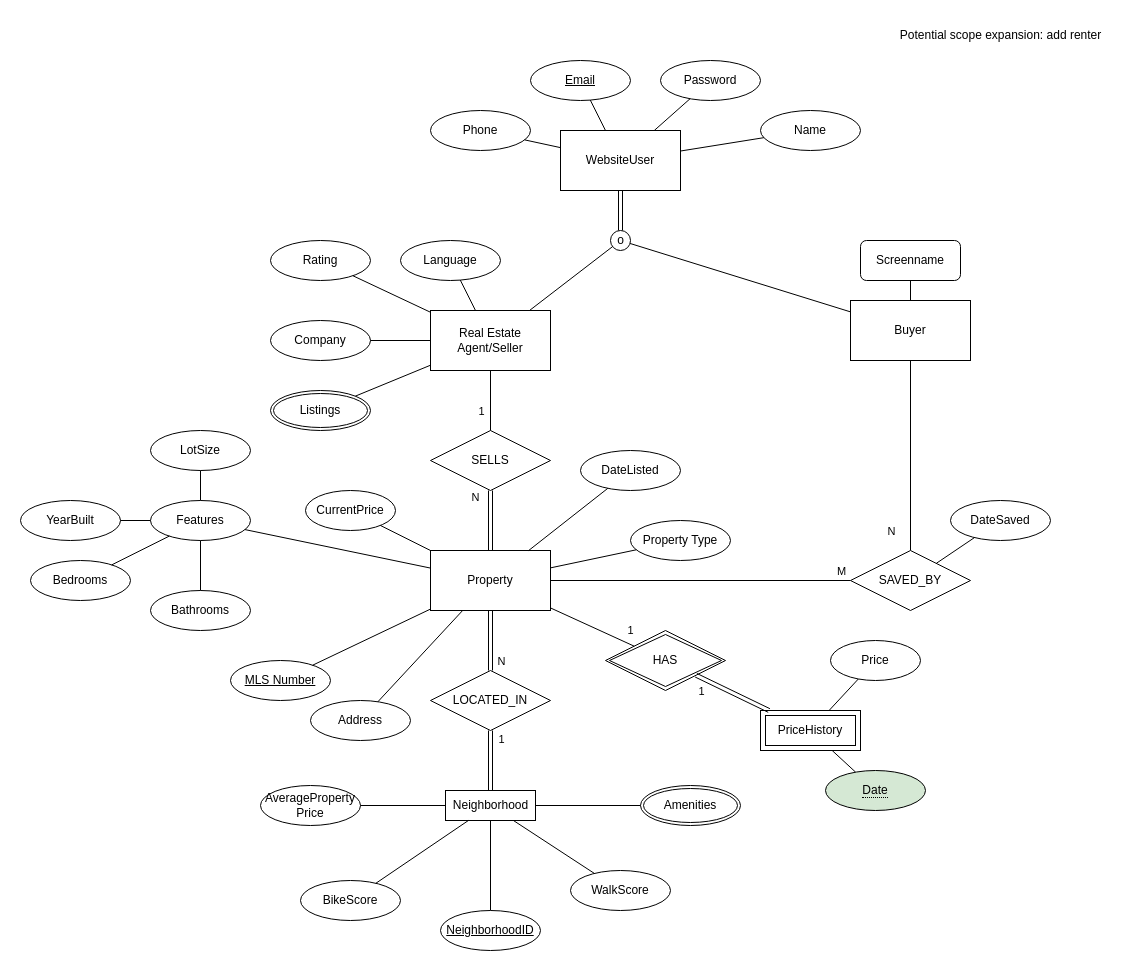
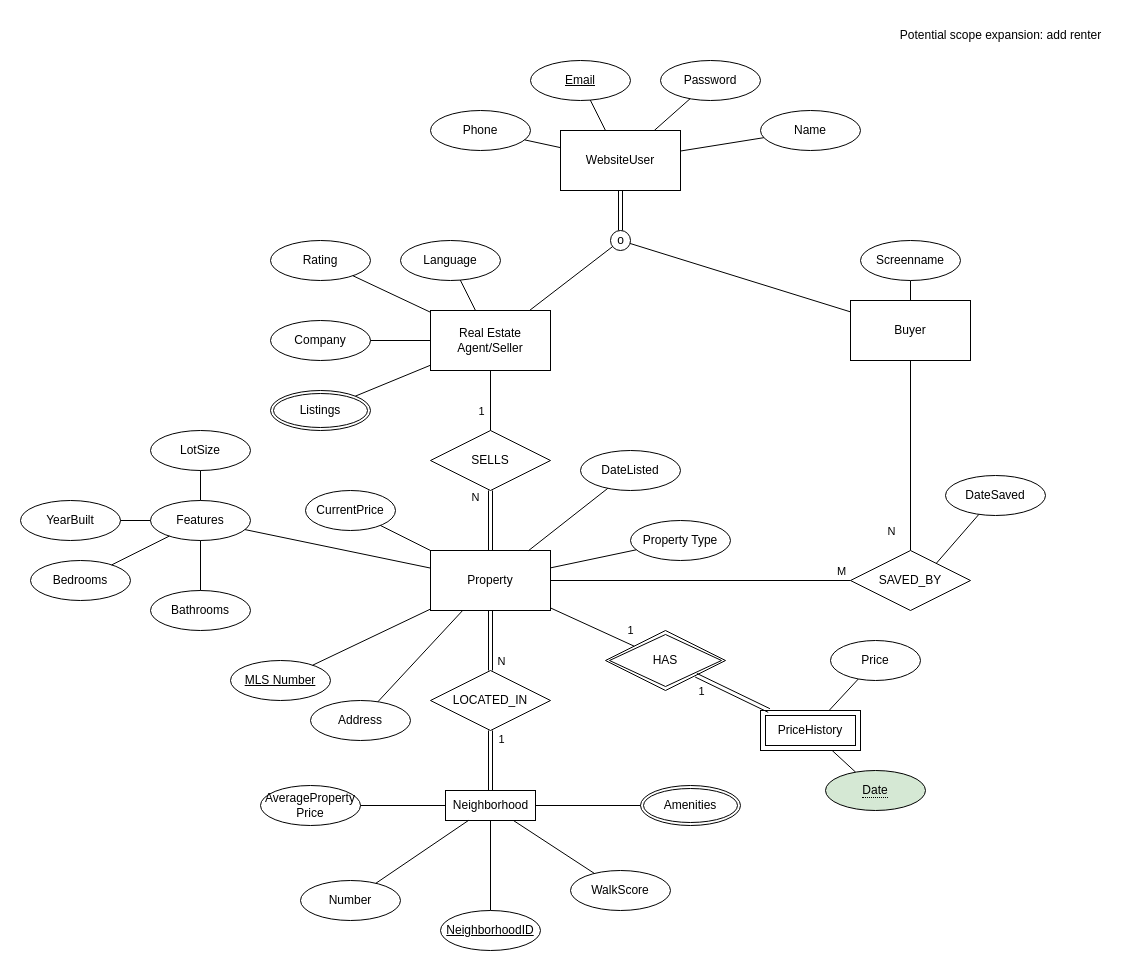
node "Screenname": shape rounded rectangle -> ellipse
node "DateSaved": moved (1001, 521) -> (996, 496)
node "BikeScore": label "BikeScore" -> "Number"
